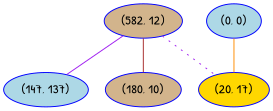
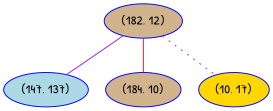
node "(582, 12)": label "(582, 12)" -> "(182, 12)"
node "(0, 0)": removed
node "(180, 10)": label "(180, 10)" -> "(184, 10)"
node "(20, 17)": label "(20, 17)" -> "(10, 17)"
